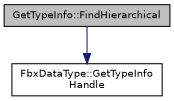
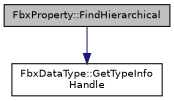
node "GetTypeInfo::FindHierarchical": label "GetTypeInfo::FindHierarchical" -> "FbxProperty::FindHierarchical"
